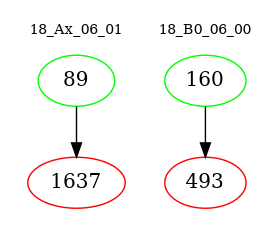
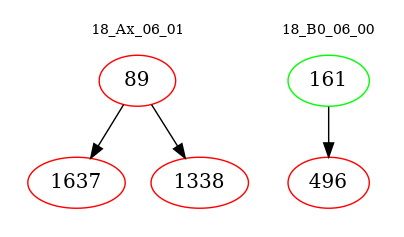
node "89": color green -> red
node "160": label "160" -> "161"
node "1338": added
node "493": label "493" -> "496"
